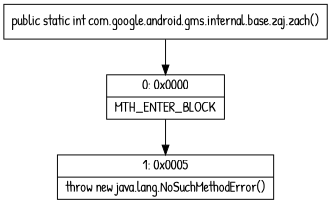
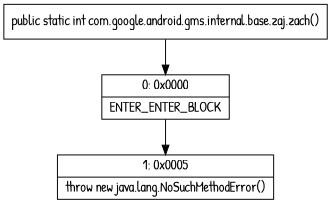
node "0: 0x0000": text "MTH_ENTER_BLOCK" -> "ENTER_ENTER_BLOCK"
